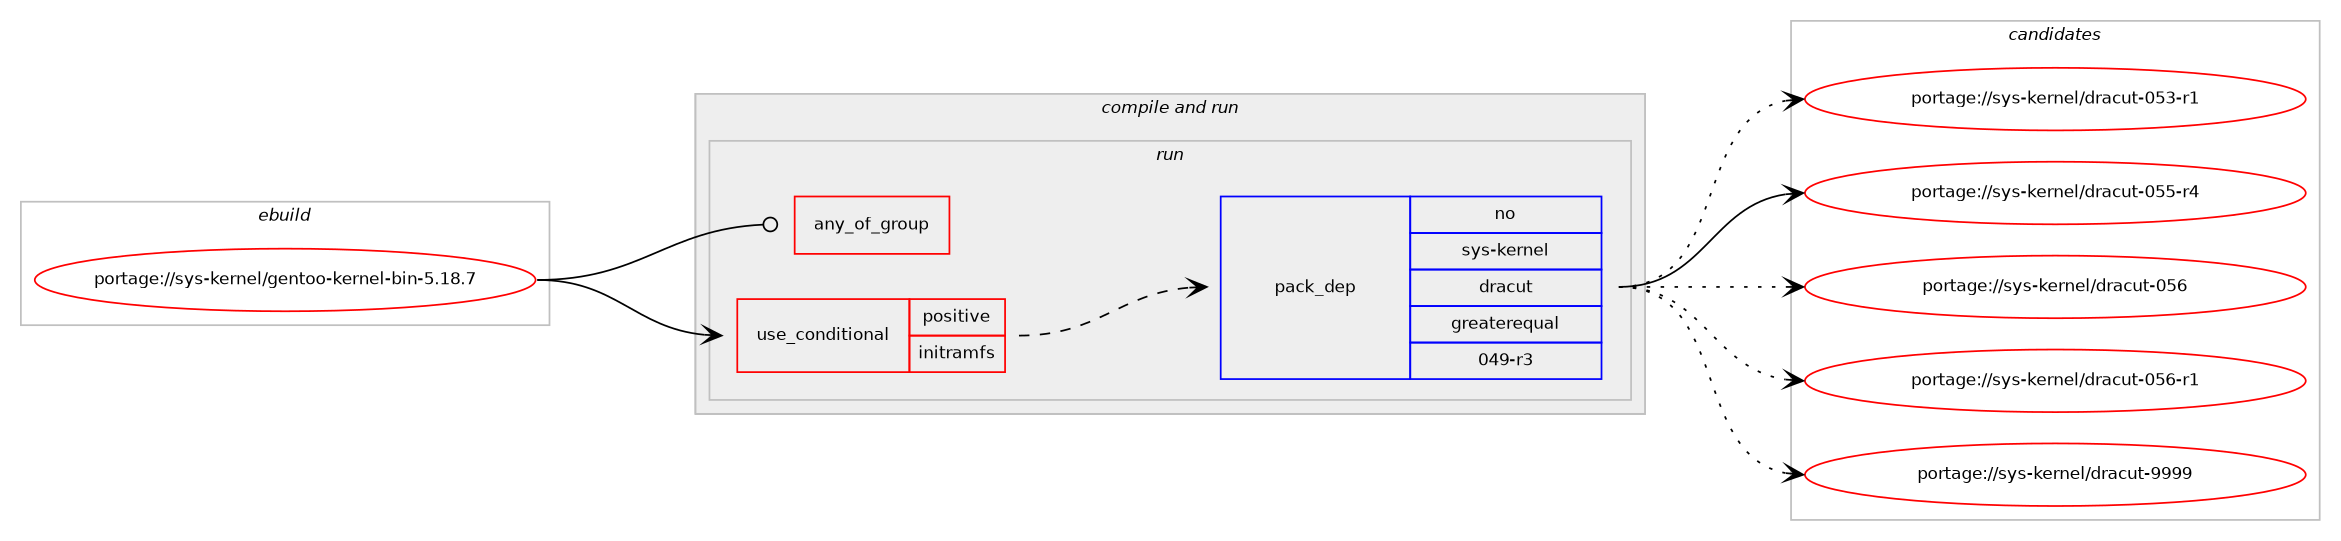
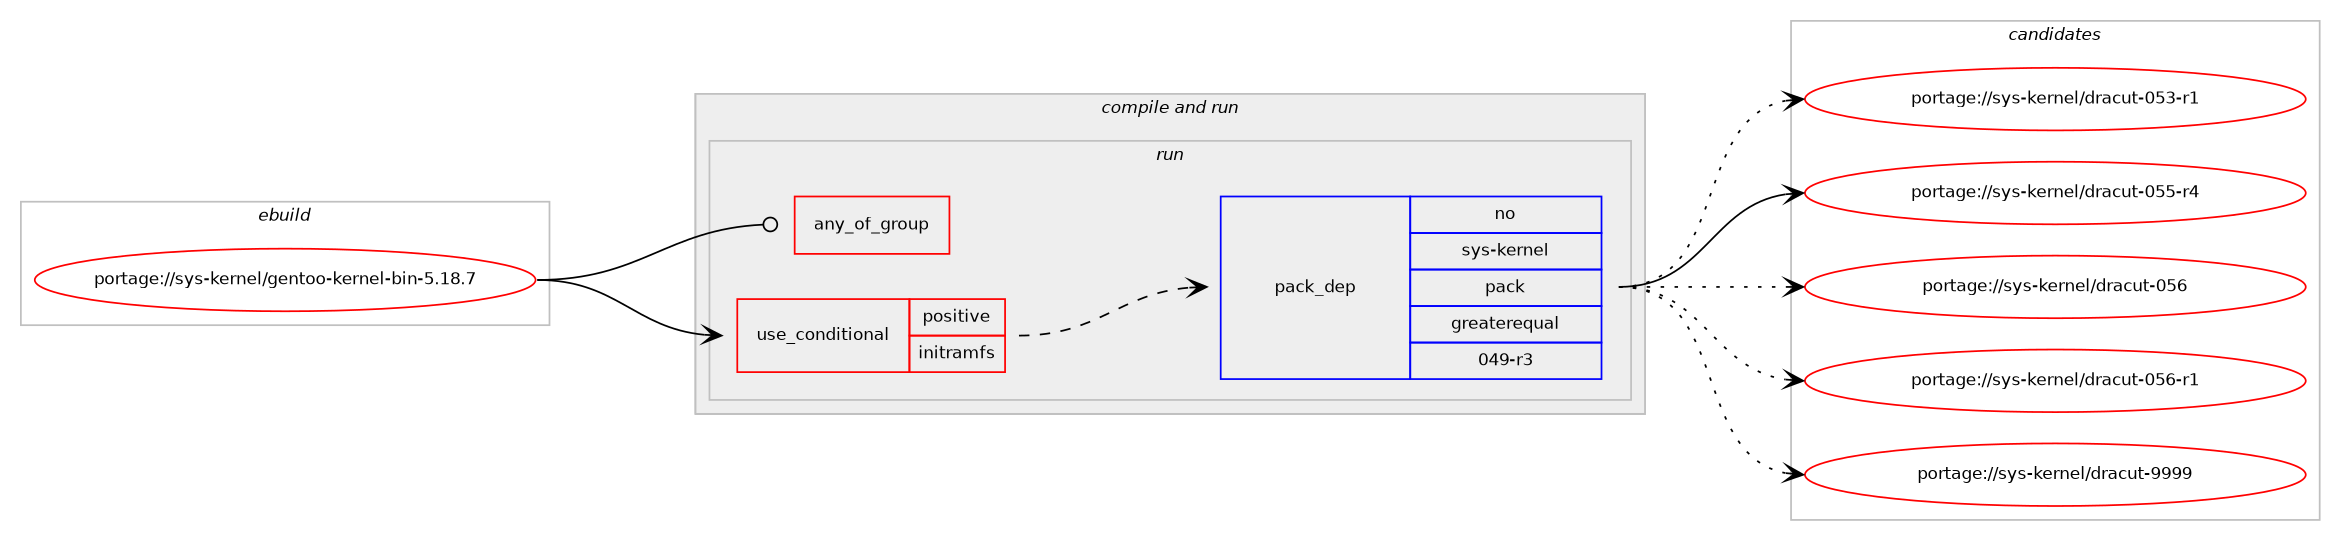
node "pack_dep": text "dracut" -> "pack"
